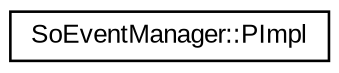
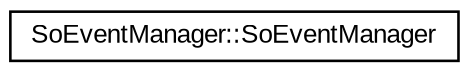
node "SoEventManager::PImpl": label "SoEventManager::PImpl" -> "SoEventManager::SoEventManager"
